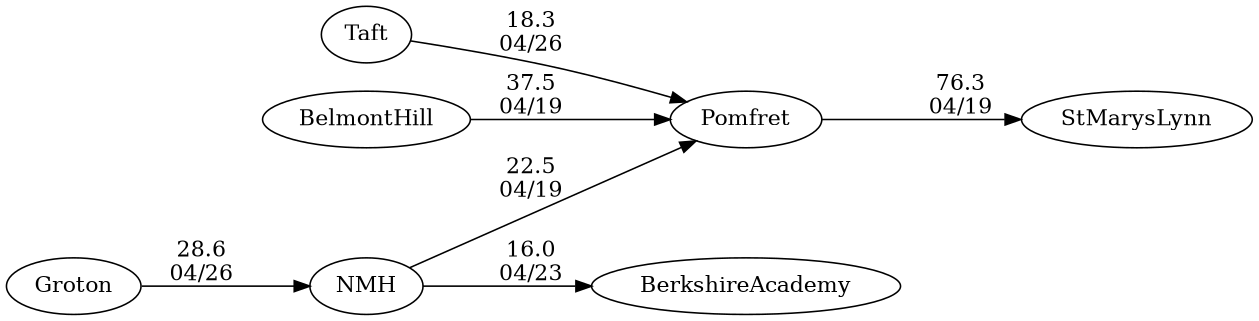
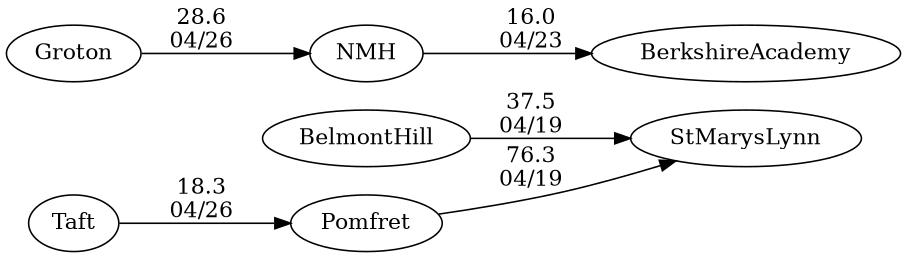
edge "BelmontHill" -> "Pomfret": now "BelmontHill" -> "StMarysLynn"
edge "NMH" -> "Pomfret": removed, label "22.5 04/19"
